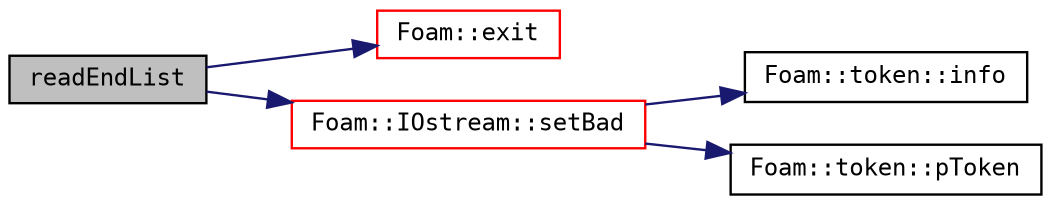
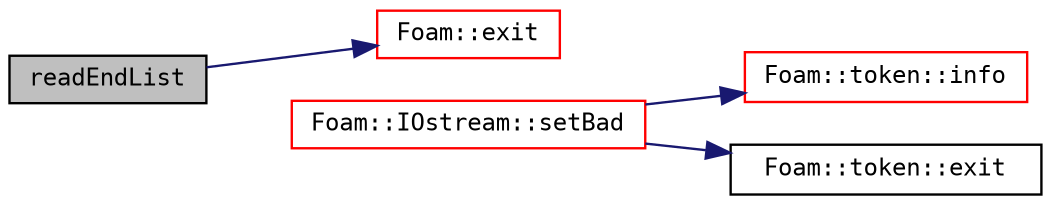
node "Foam::token::info": color black -> red
edge "readEndList" -> "Foam::IOstream::setBad": removed
node "Foam::token::pToken": label "Foam::token::pToken" -> "Foam::token::exit"
